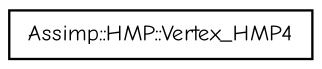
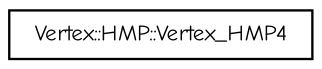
node "Assimp::HMP::Vertex_HMP4": label "Assimp::HMP::Vertex_HMP4" -> "Vertex::HMP::Vertex_HMP4"
